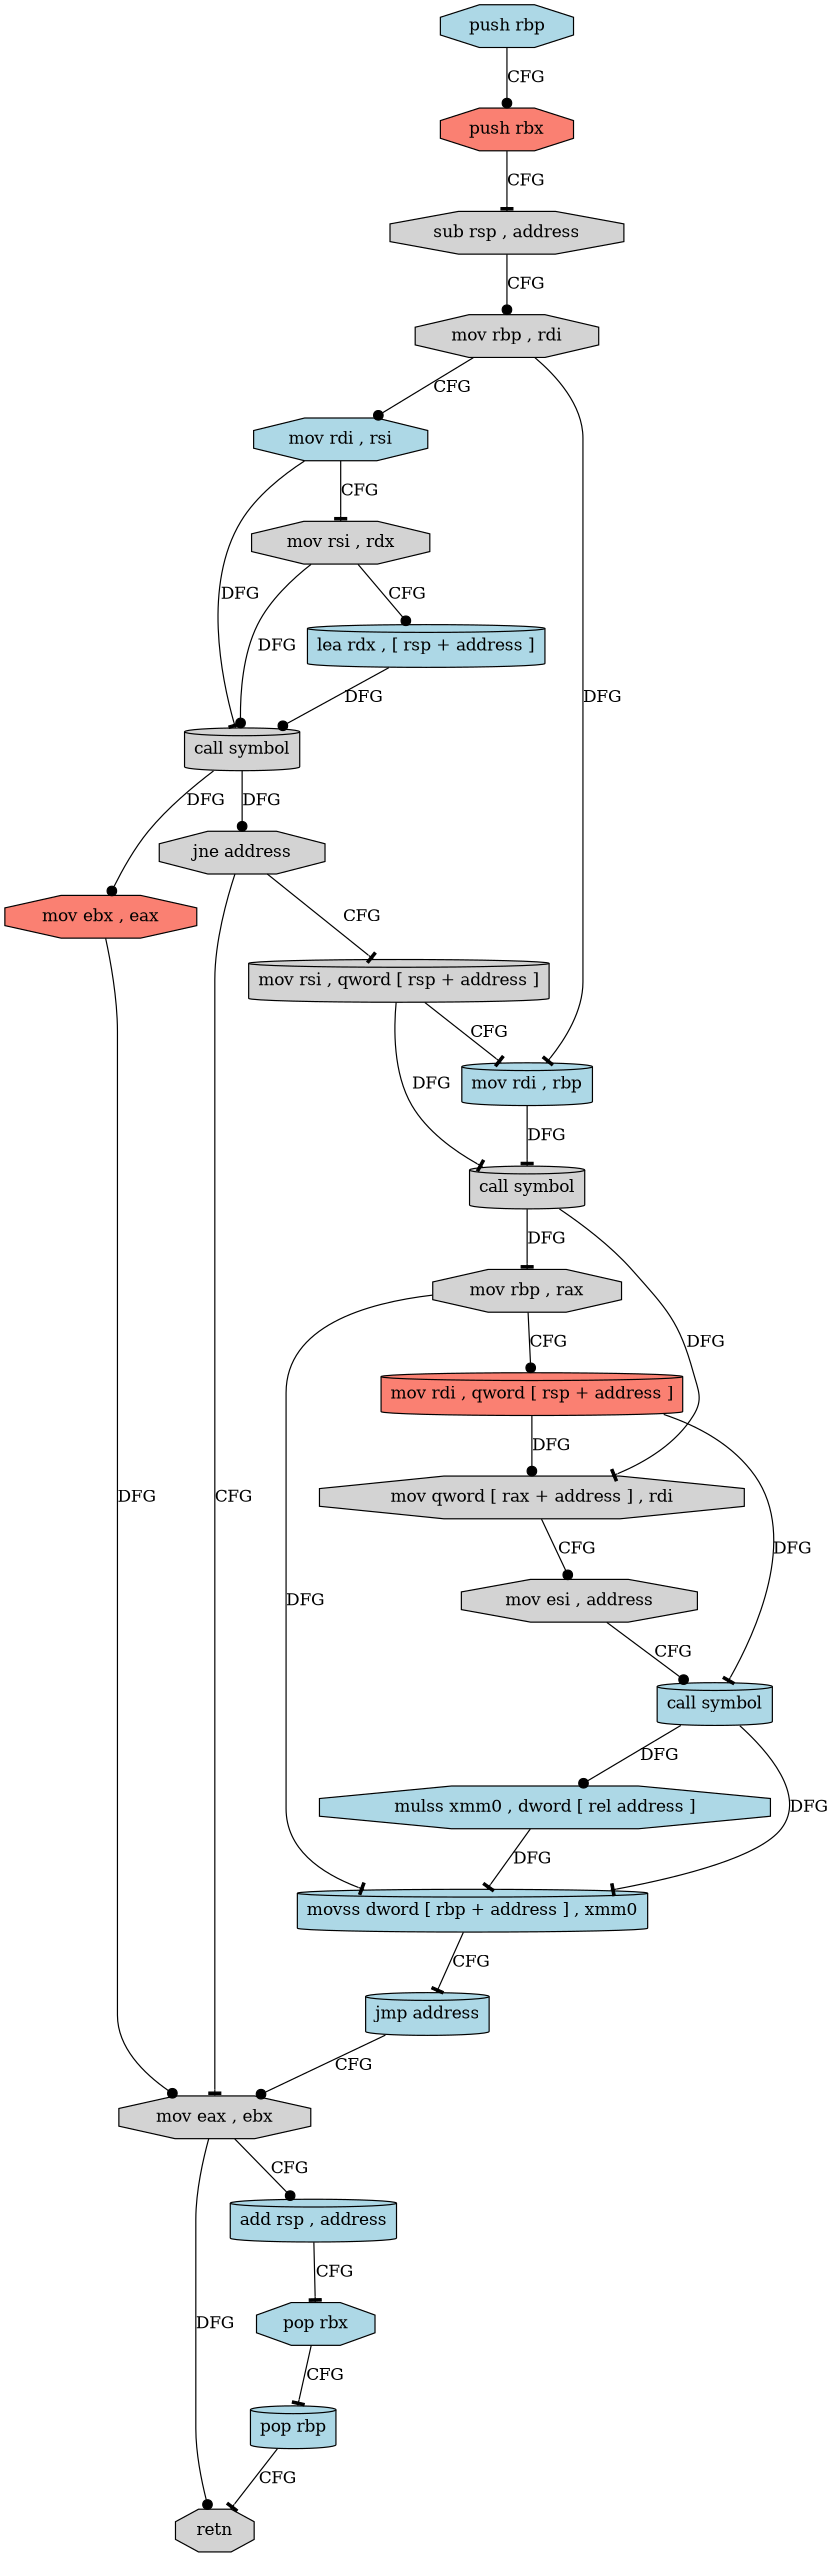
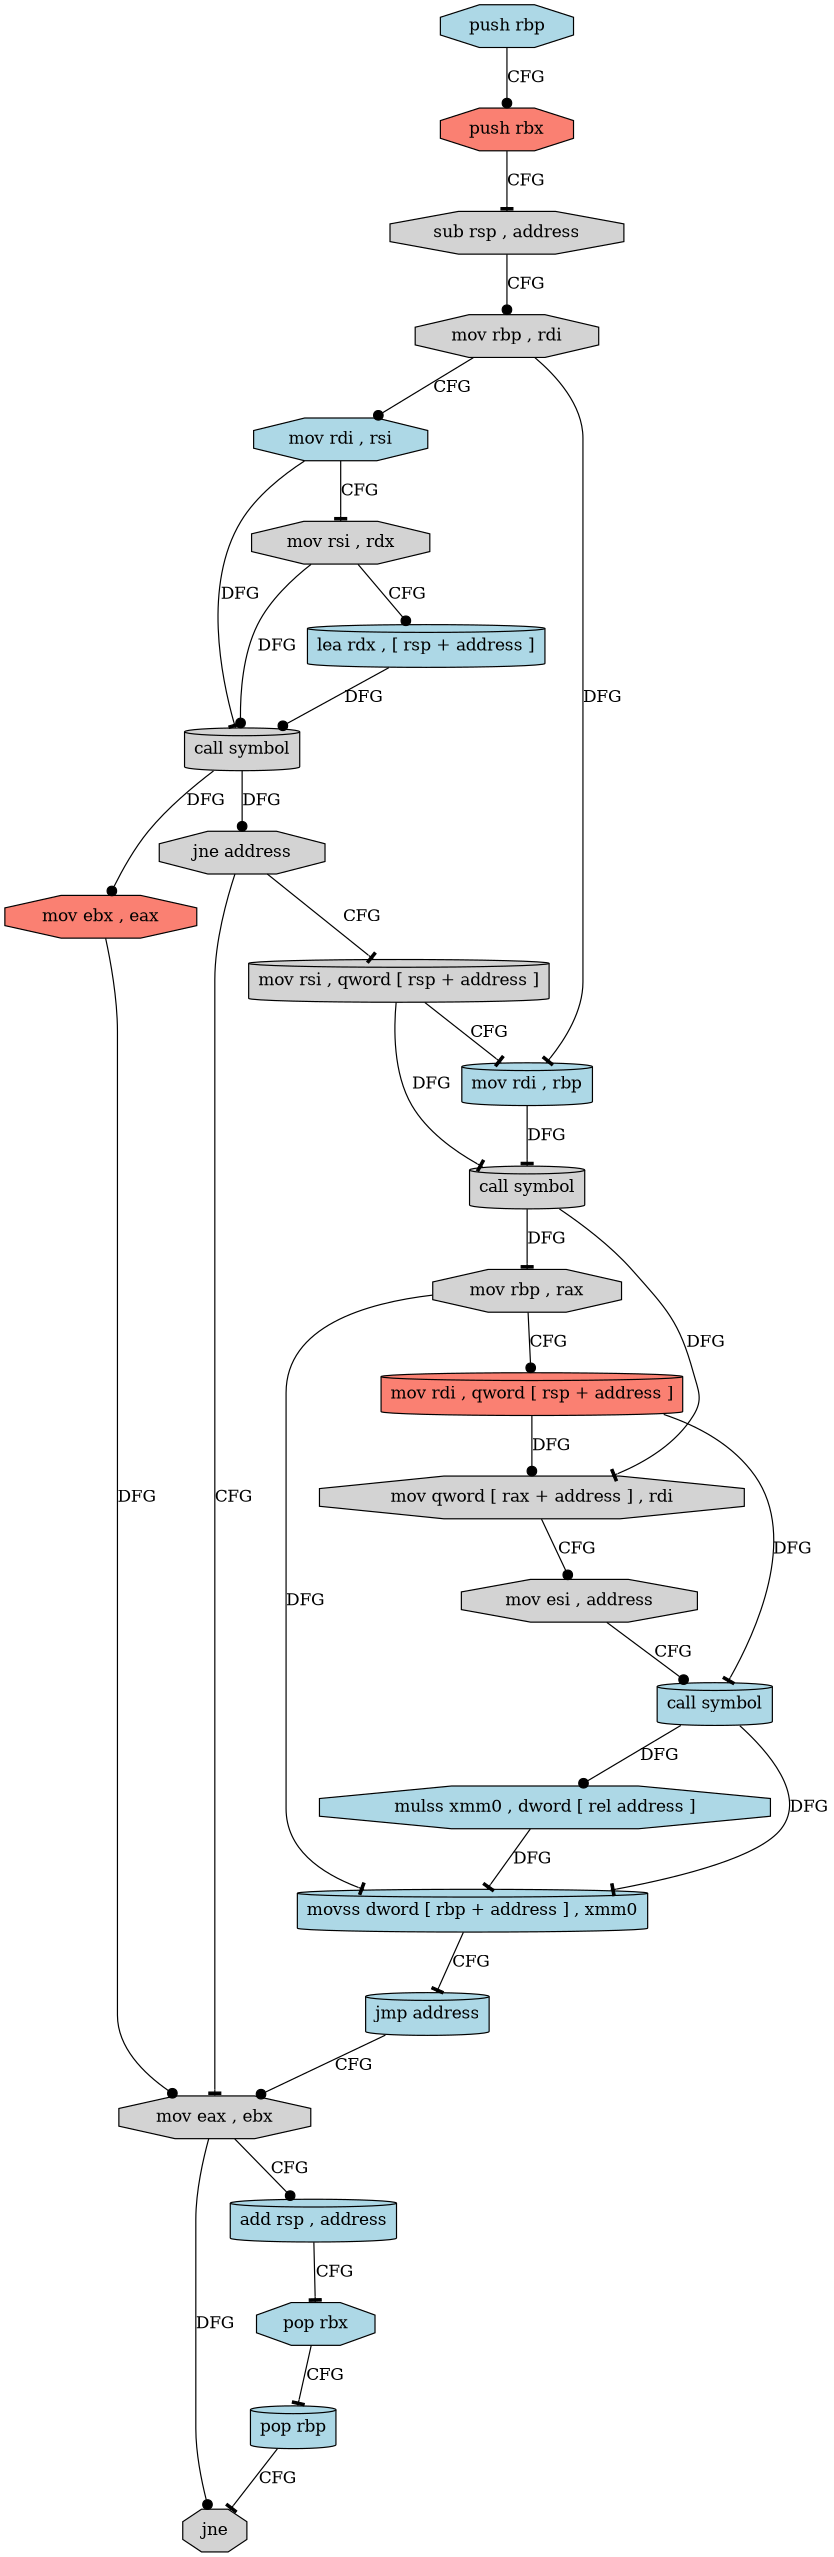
node "retn": label "retn" -> "jne"
